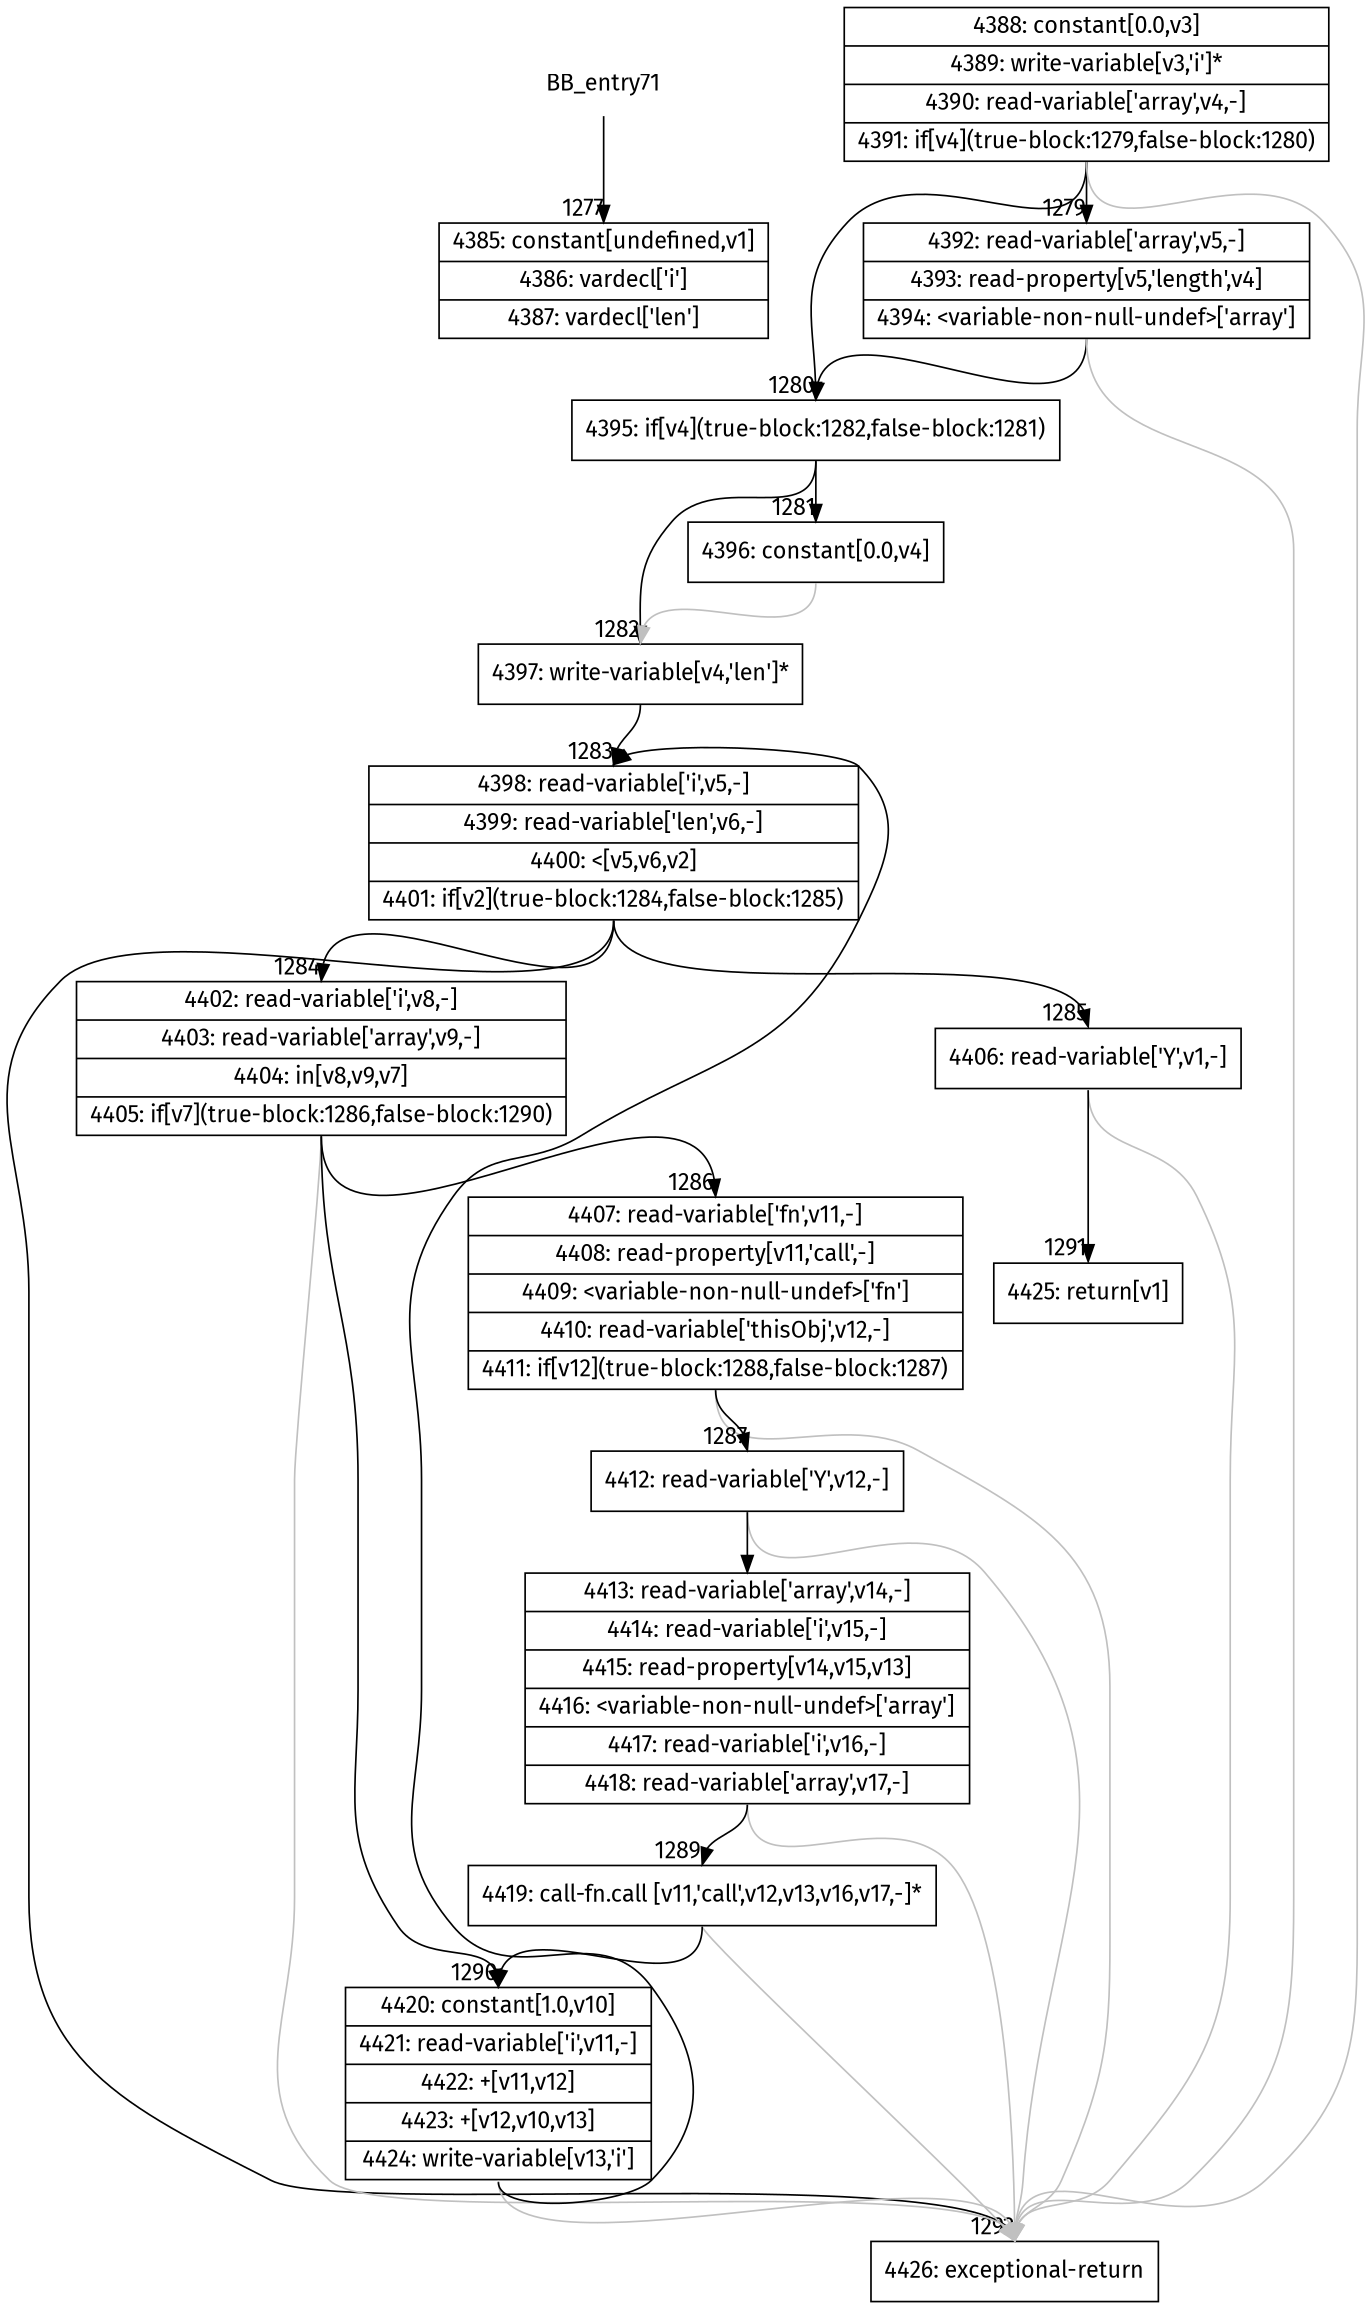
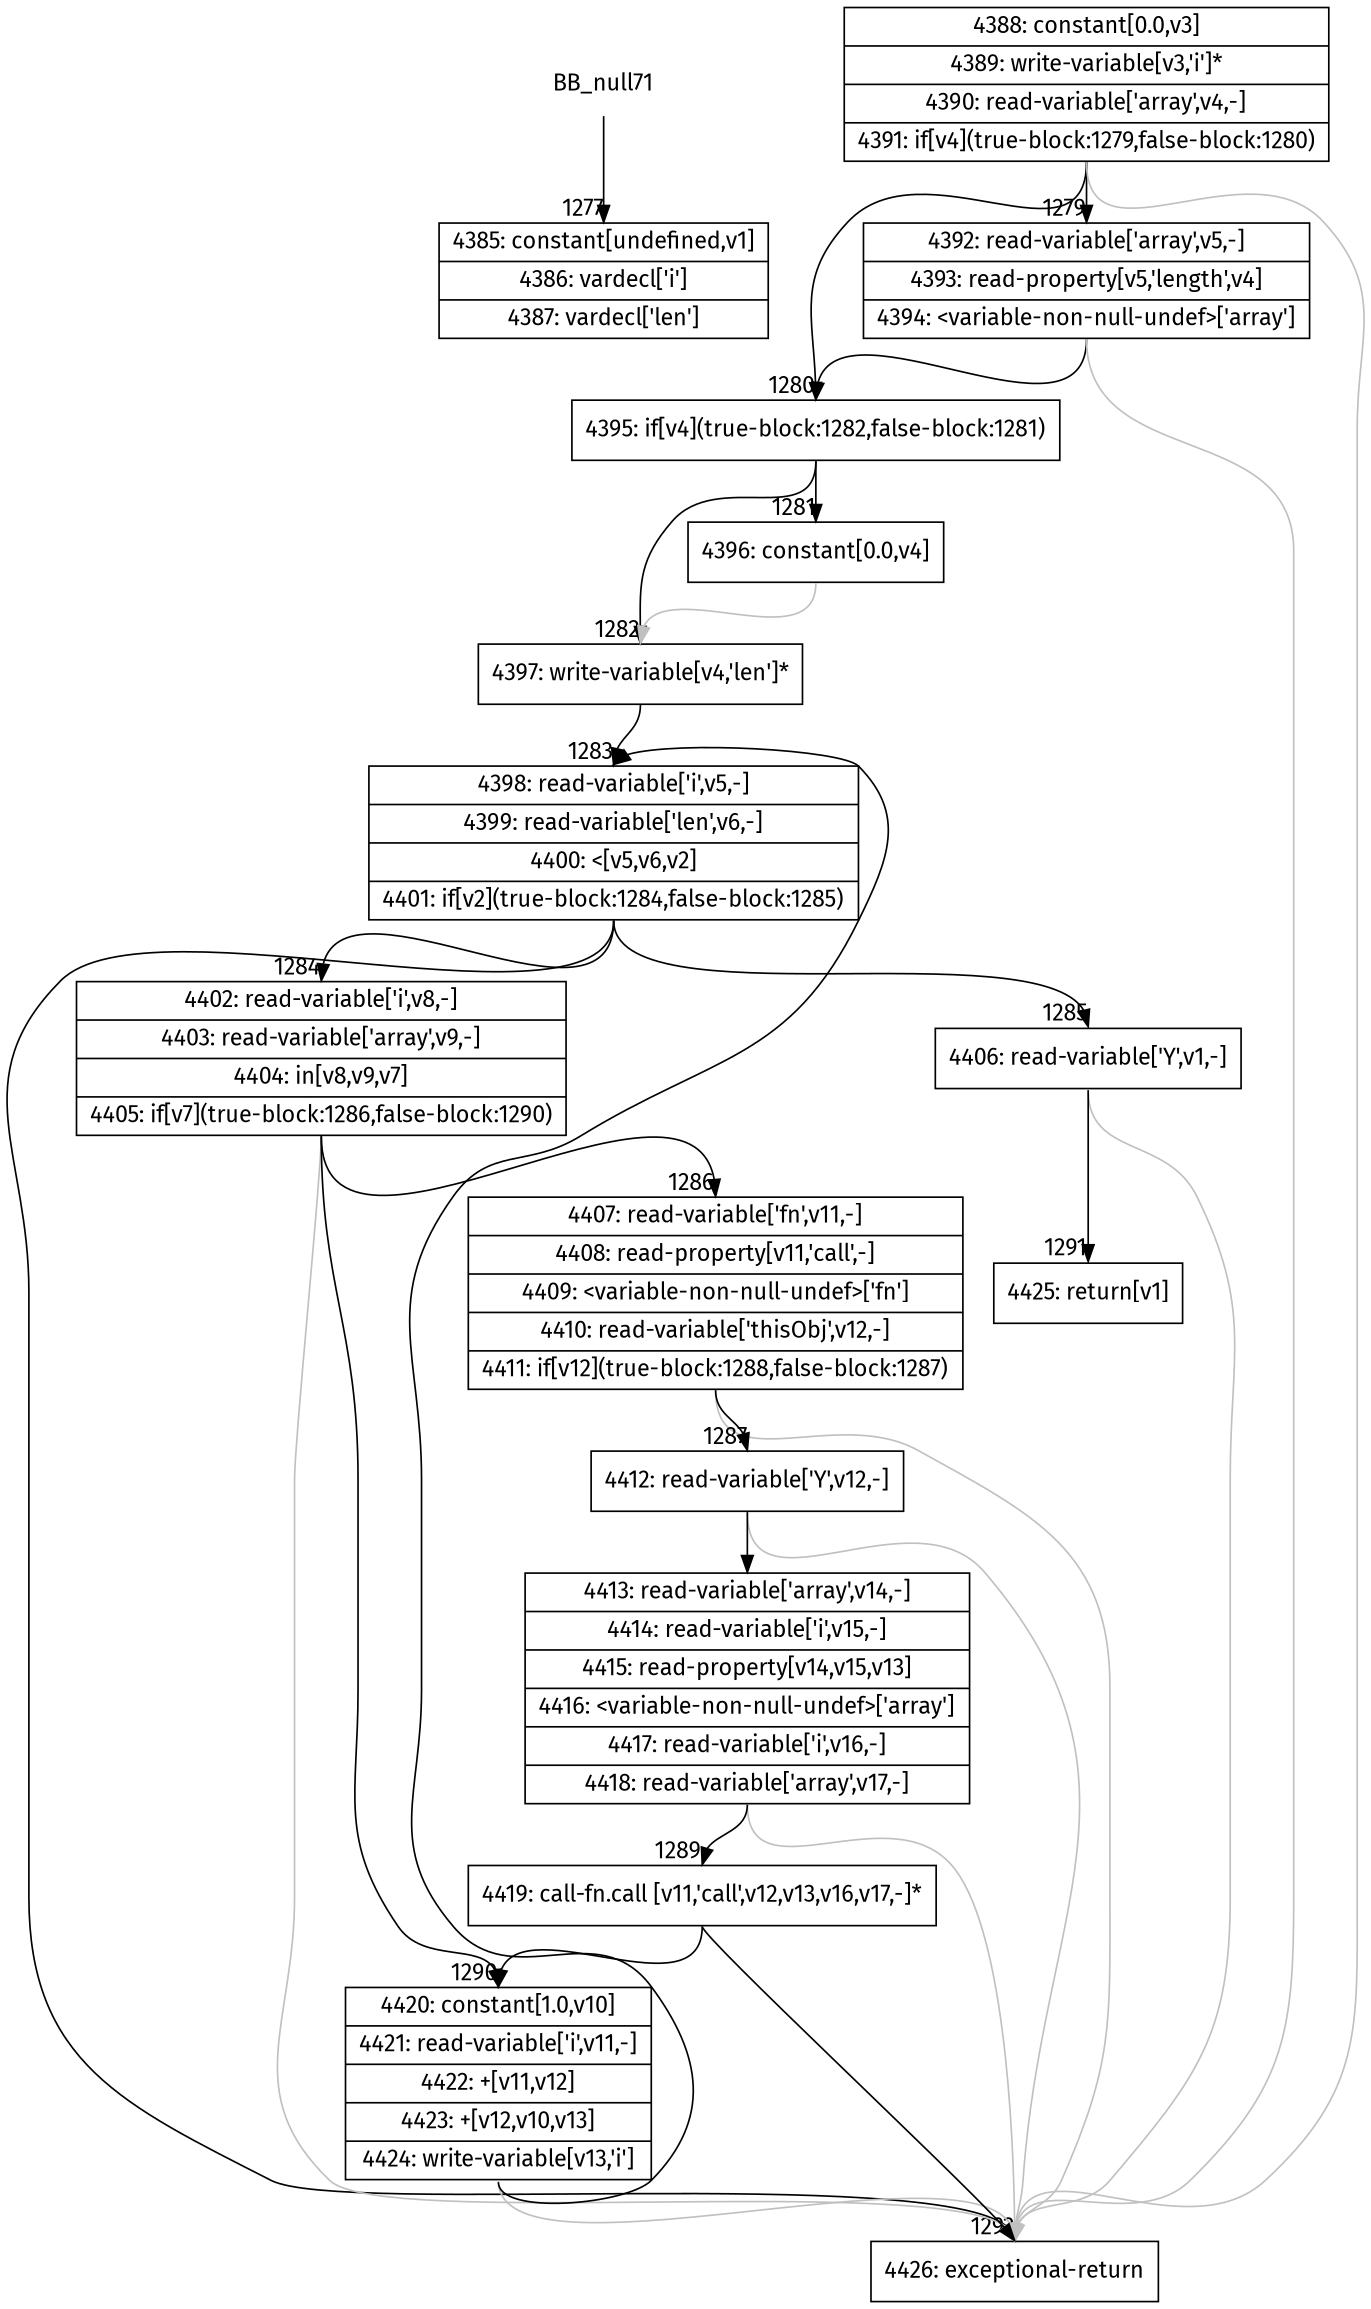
node "BB_entry71": label "BB_entry71" -> "BB_null71"
edge "4419: call-fn.call [v11,'call',v12,v13,v16,v17,-]*" -> "4426: exceptional-return": color gray -> black
